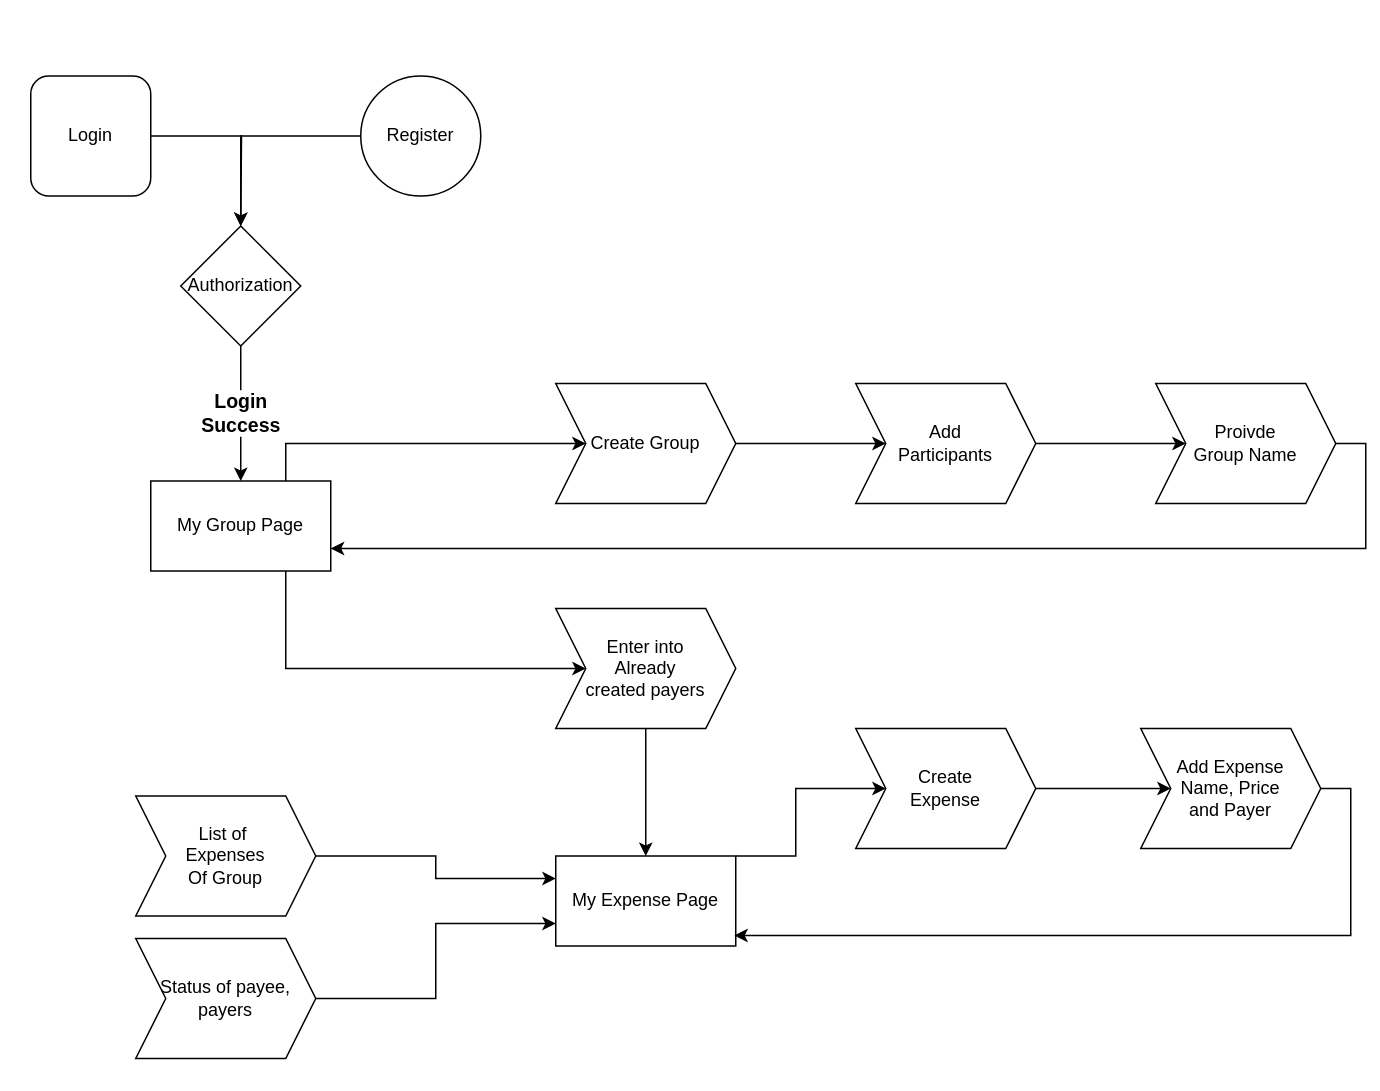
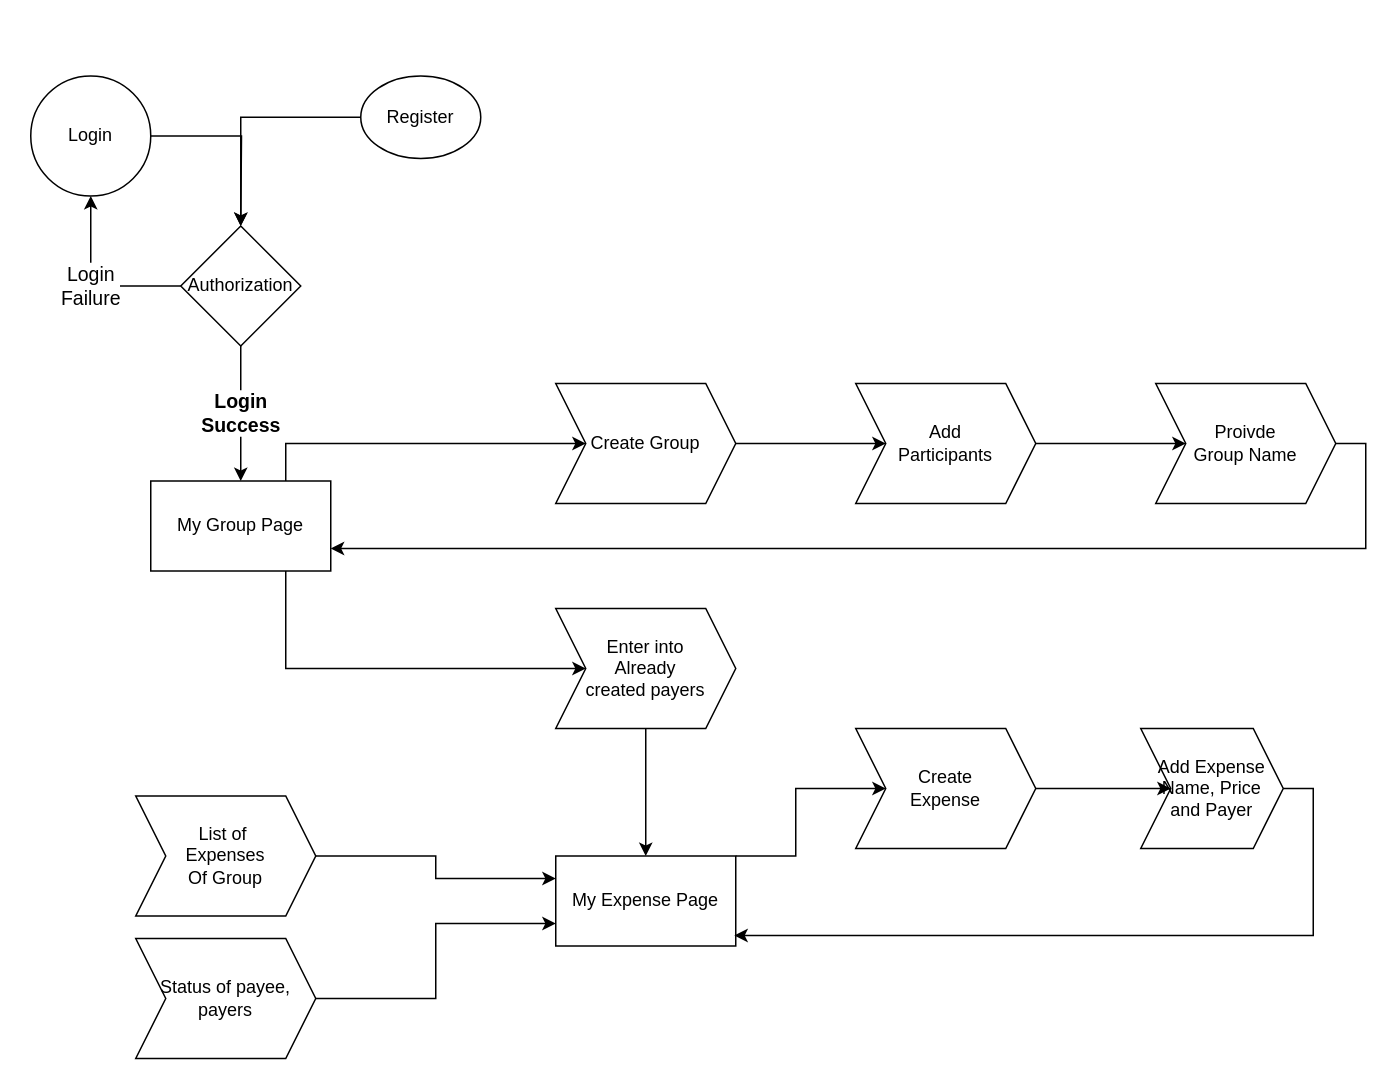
node "Login": shape rounded rectangle -> ellipse
node "Register": size 120x120 -> 120x83
edge "Authorization" -> "Login": added, label "Login Failure"
node "Add Expense Name, Price and Payer": size 180x120 -> 143x120
